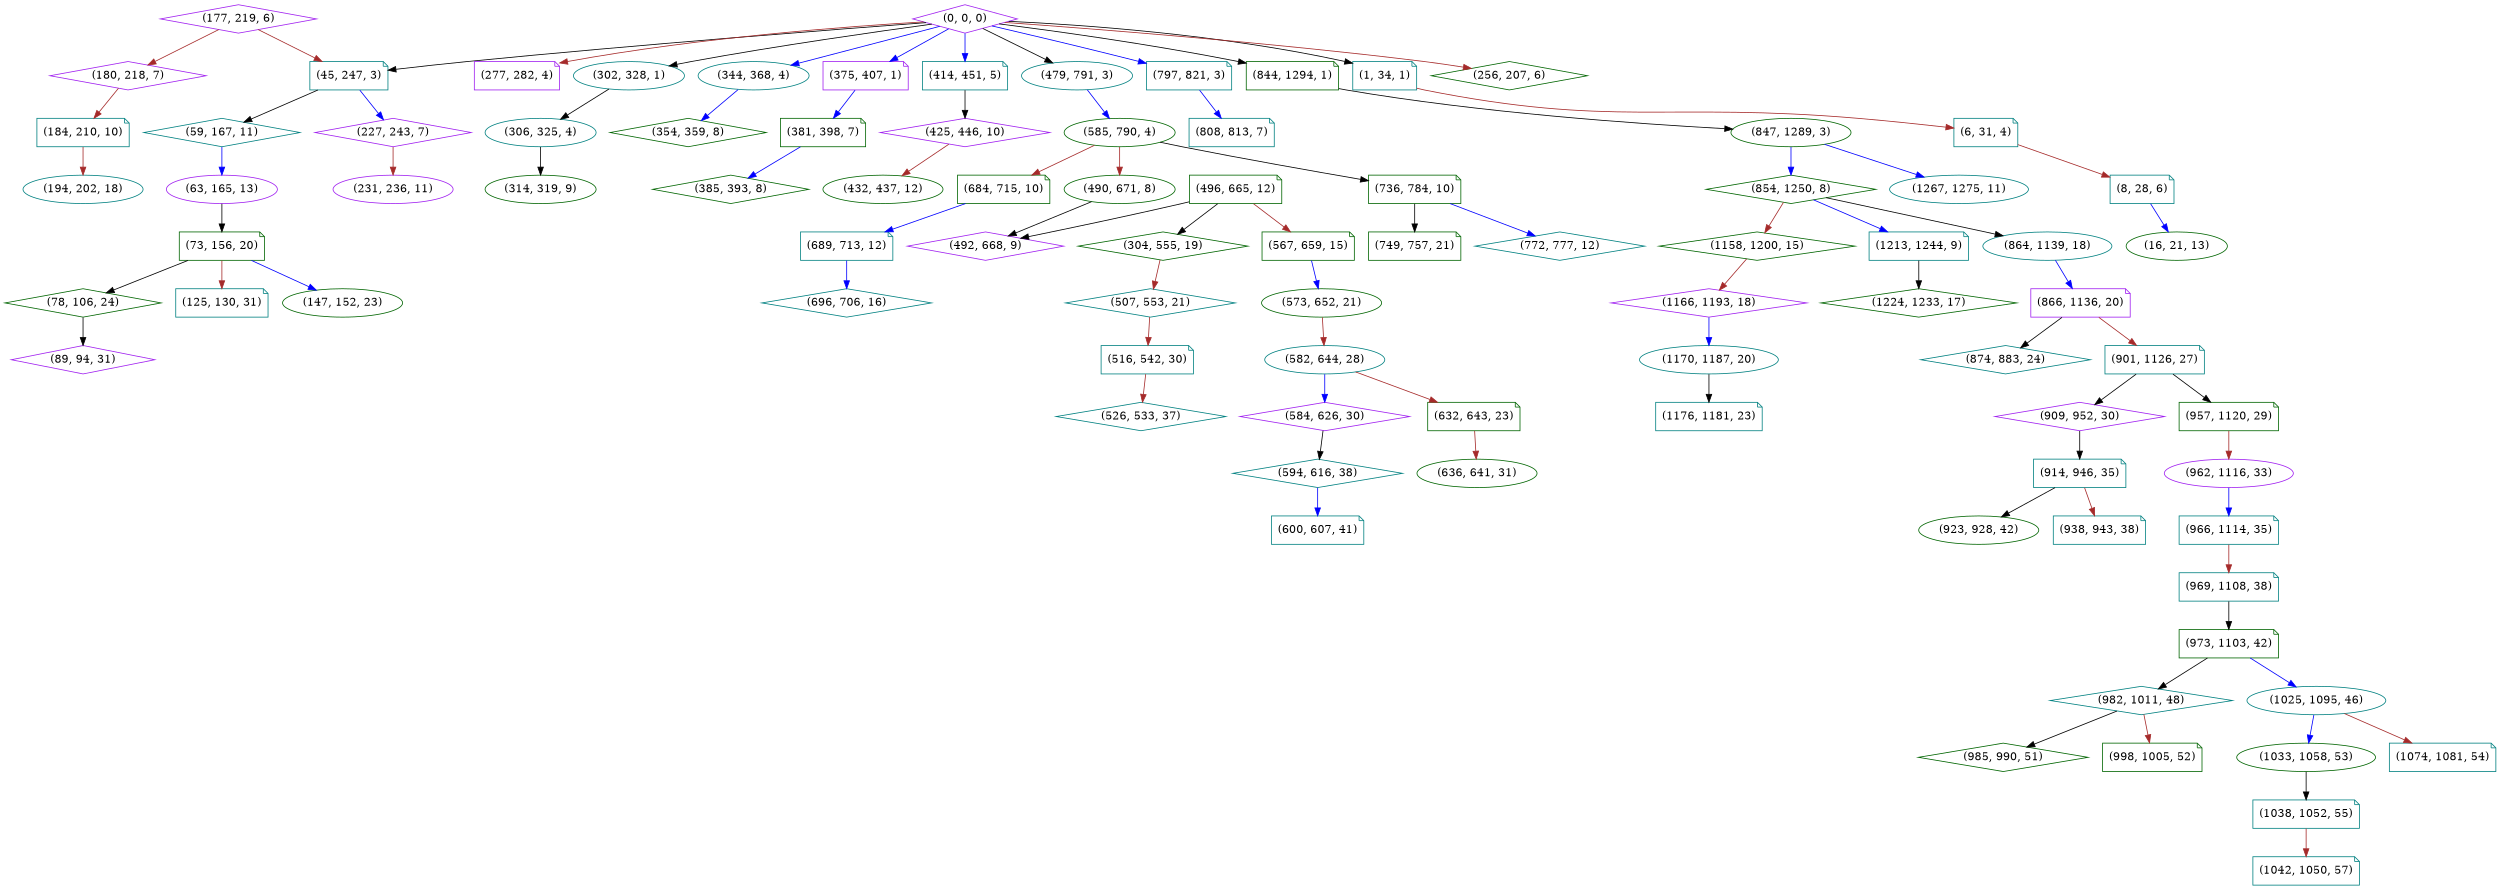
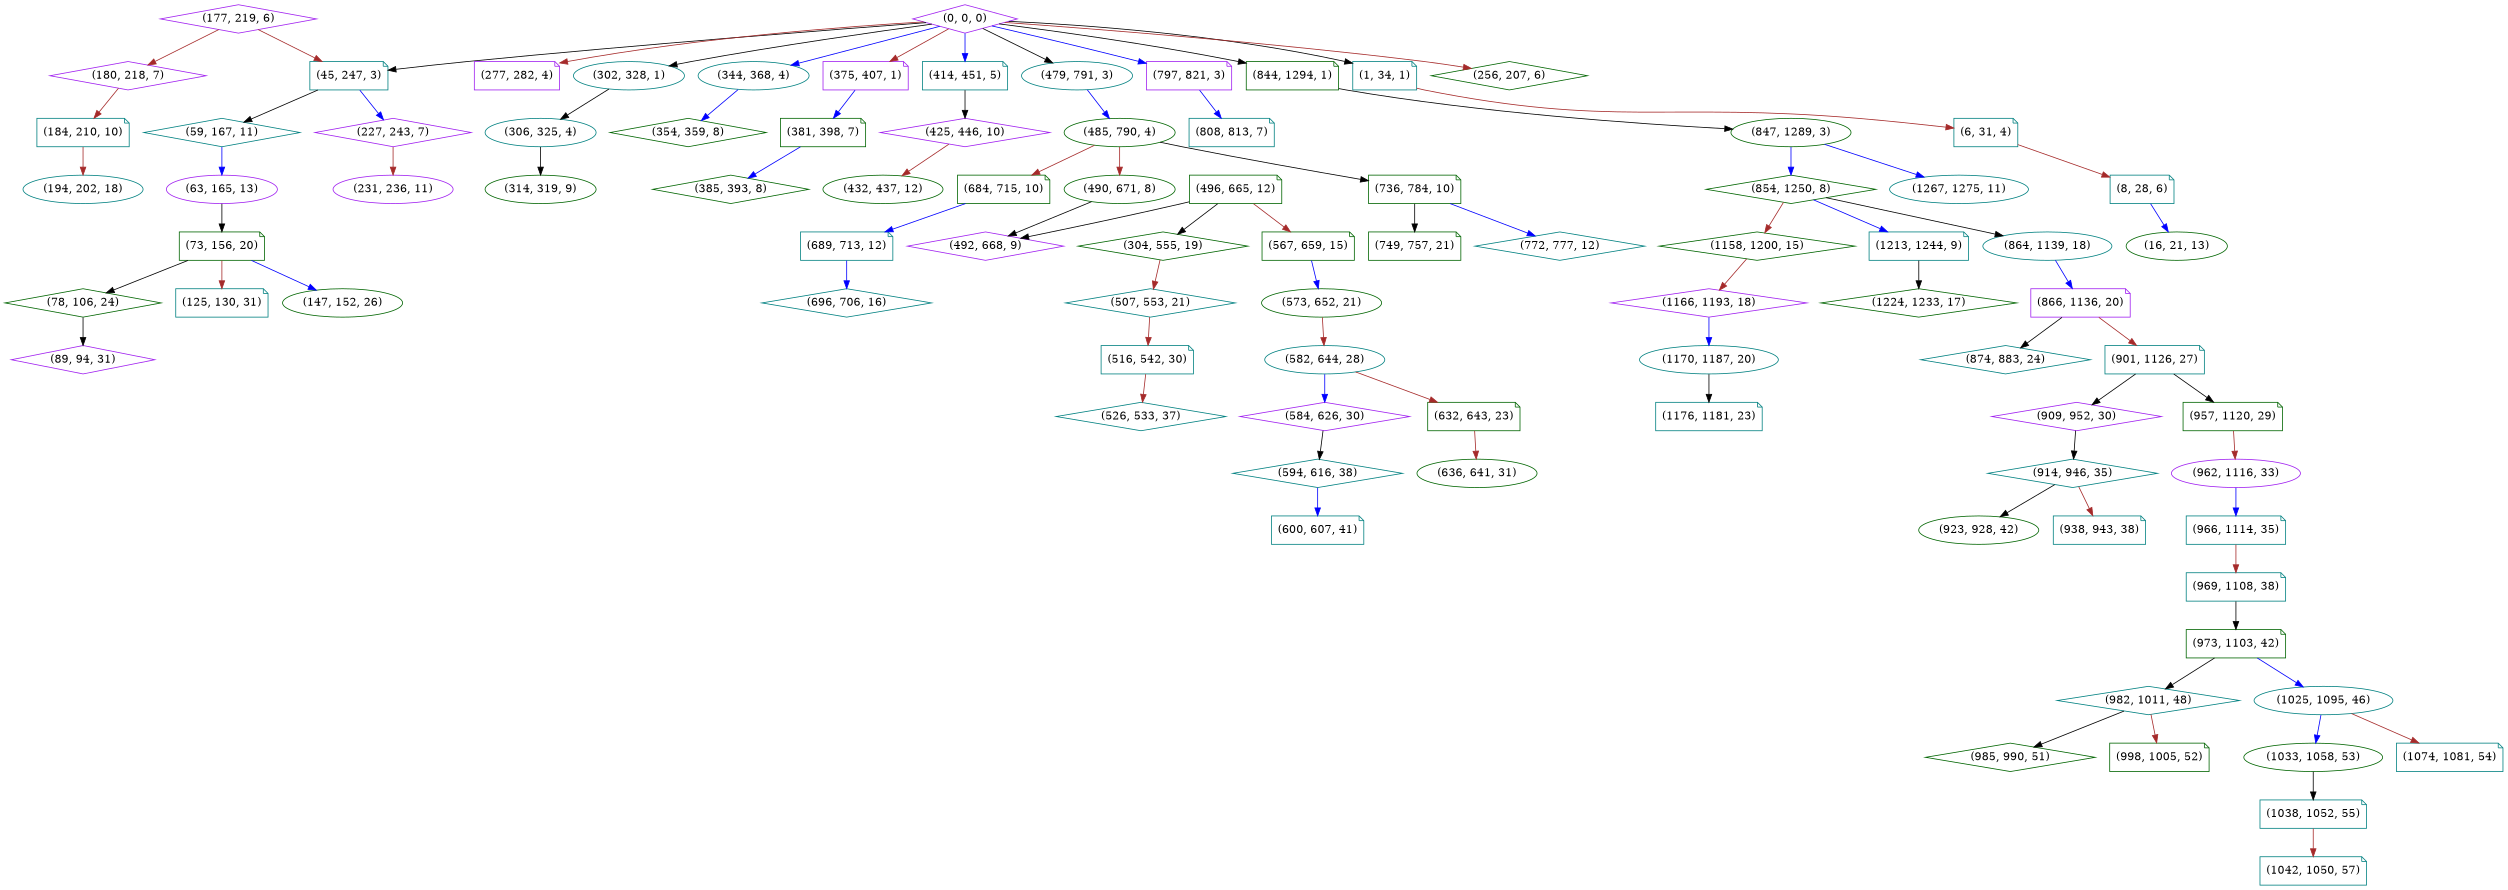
edge "(0, 0, 0)" -> "(375, 407, 1)": color blue -> brown
node "(797, 821, 3)": color teal -> purple
node "(585, 790, 4)": label "(585, 790, 4)" -> "(485, 790, 4)"
node "(147, 152, 23)": label "(147, 152, 23)" -> "(147, 152, 26)"
node "(914, 946, 35)": shape note -> diamond
